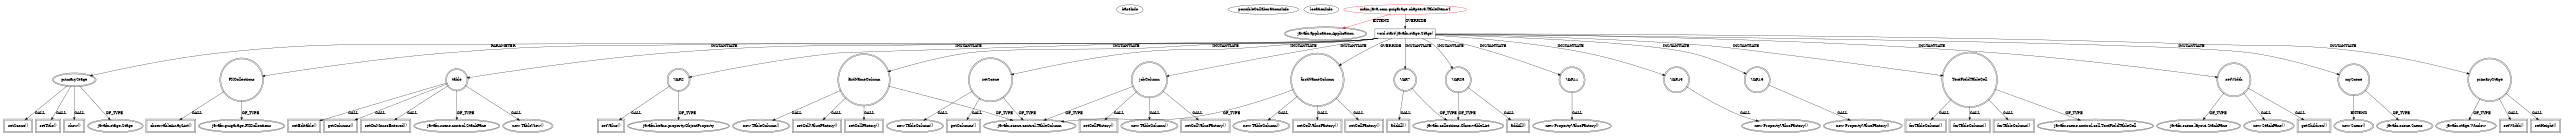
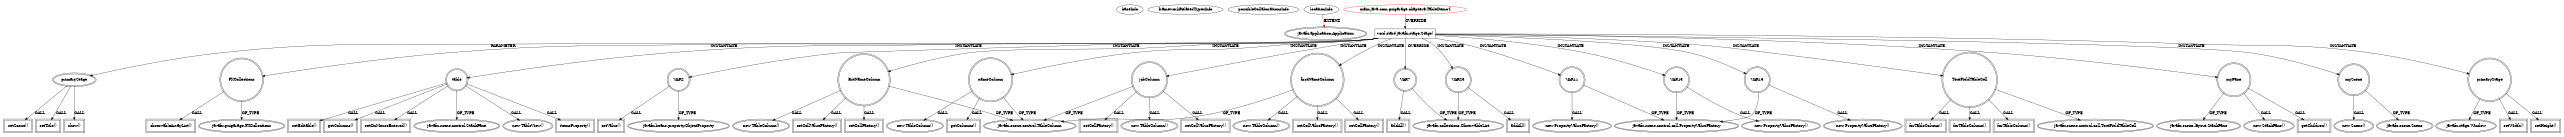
node "frameworkRelatedTypesInfo": added
edge "main.java.com.guigarage.chapter6.TableDemo4" -> "javafx.application.Application": now "locationInfo" -> "javafx.application.Application"
edge "void start(javafx.stage.Stage)" -> "firstNameColumn": label "OVERRIDE" -> "INSTANTIATE"
edge "void start(javafx.stage.Stage)" -> "VAR7": label "INSTANTIATE" -> "OVERRIDE"
node "setScene": label "setScene" -> "nameColumn"
node "setWidth": label "setWidth" -> "myPane"
edge "myScene" -> "new Scene()": label "EXTEND" -> "CALL"
node "javafx.stage.Stage": removed
node "itemsProperty()": added
node "javafx.scene.control.cell.PropertyValueFactory": added
